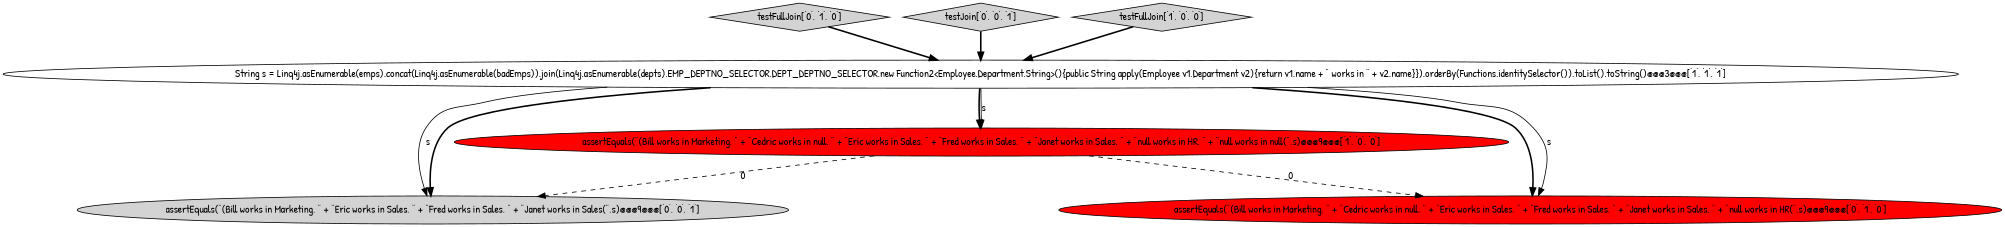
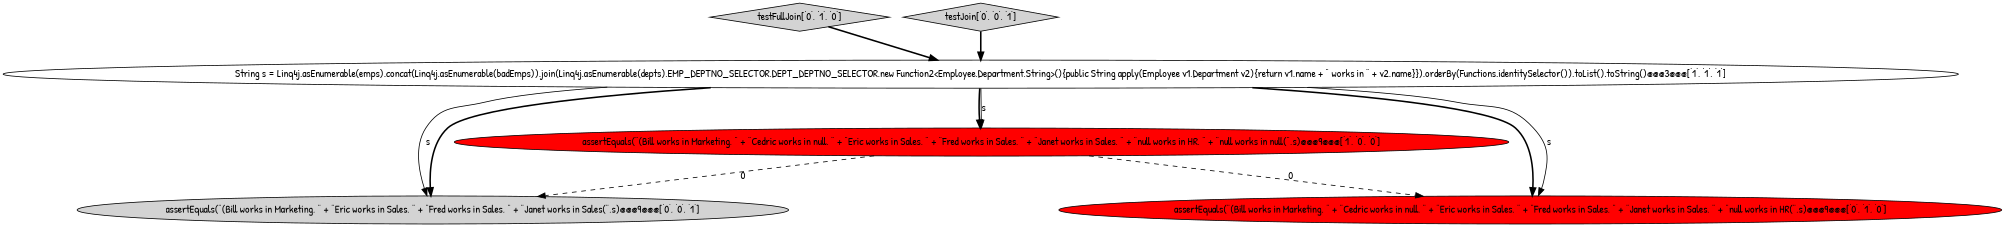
node "testFullJoin['1', '0', '0']": removed
